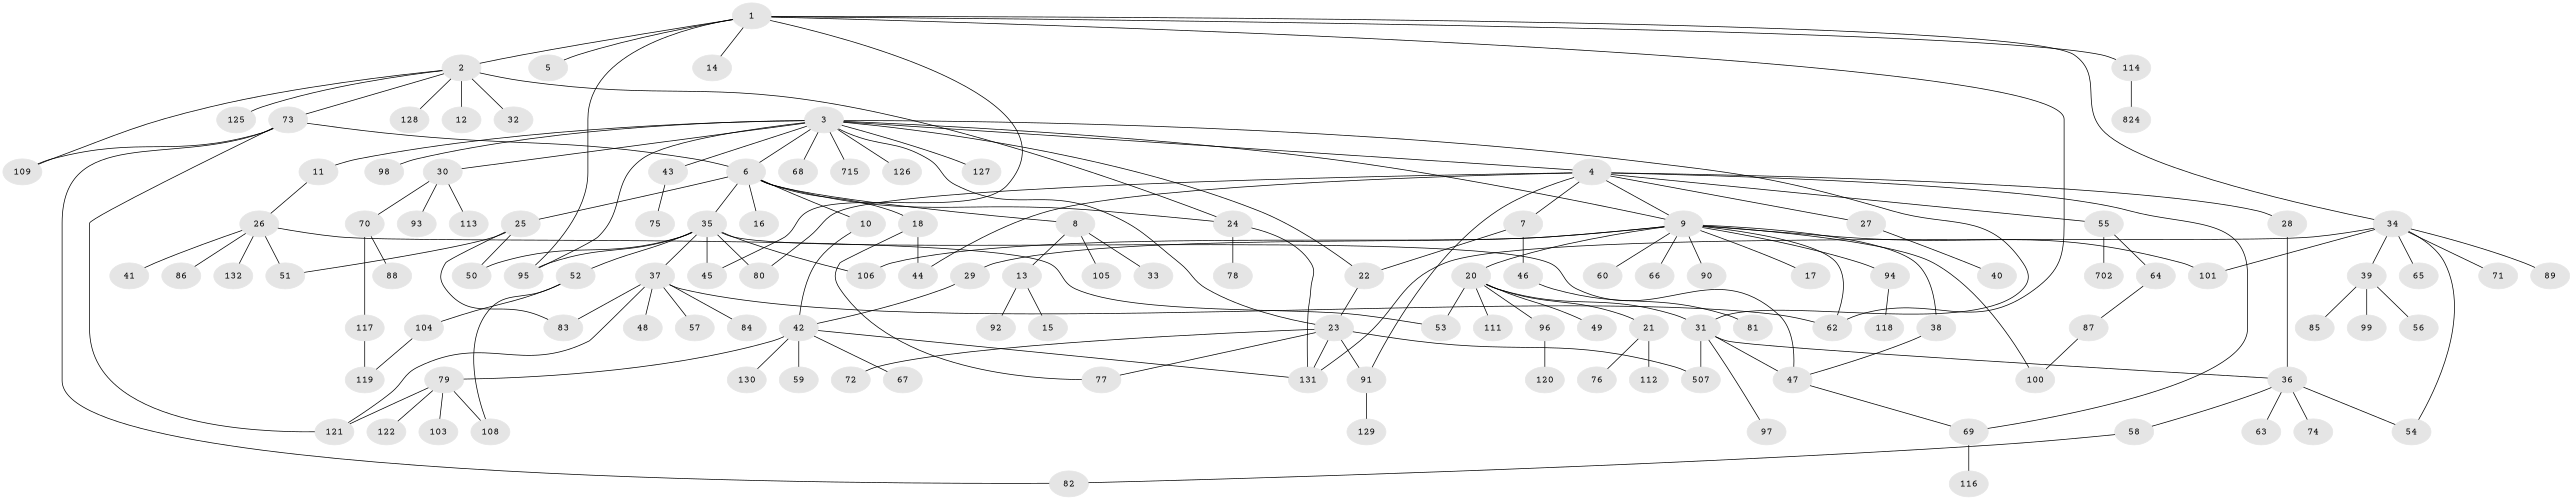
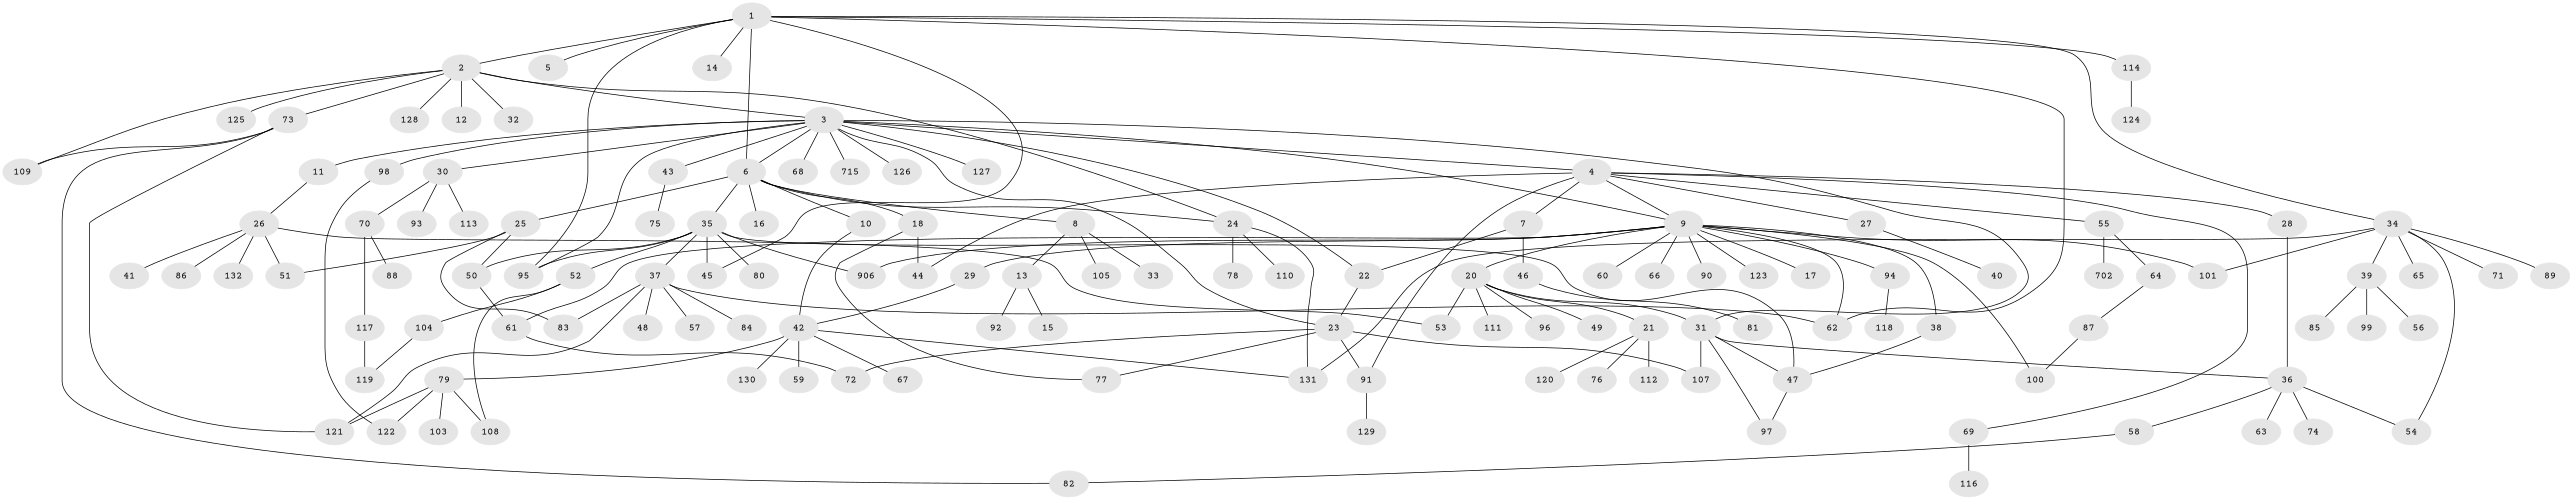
edge "2" -- "3": added
node "824": label "824" -> "124"
edge "73" -- "6": now "1" -- "6"
edge "4" -- "80": removed
node "106": label "106" -> "906"
node "110": added
node "123": added
edge "98" -- "122": added
node "61": added
edge "23" -- "131": removed
edge "96" -- "120": now "21" -- "120"
node "507": label "507" -> "107"
edge "47" -- "69": now "47" -- "97"
